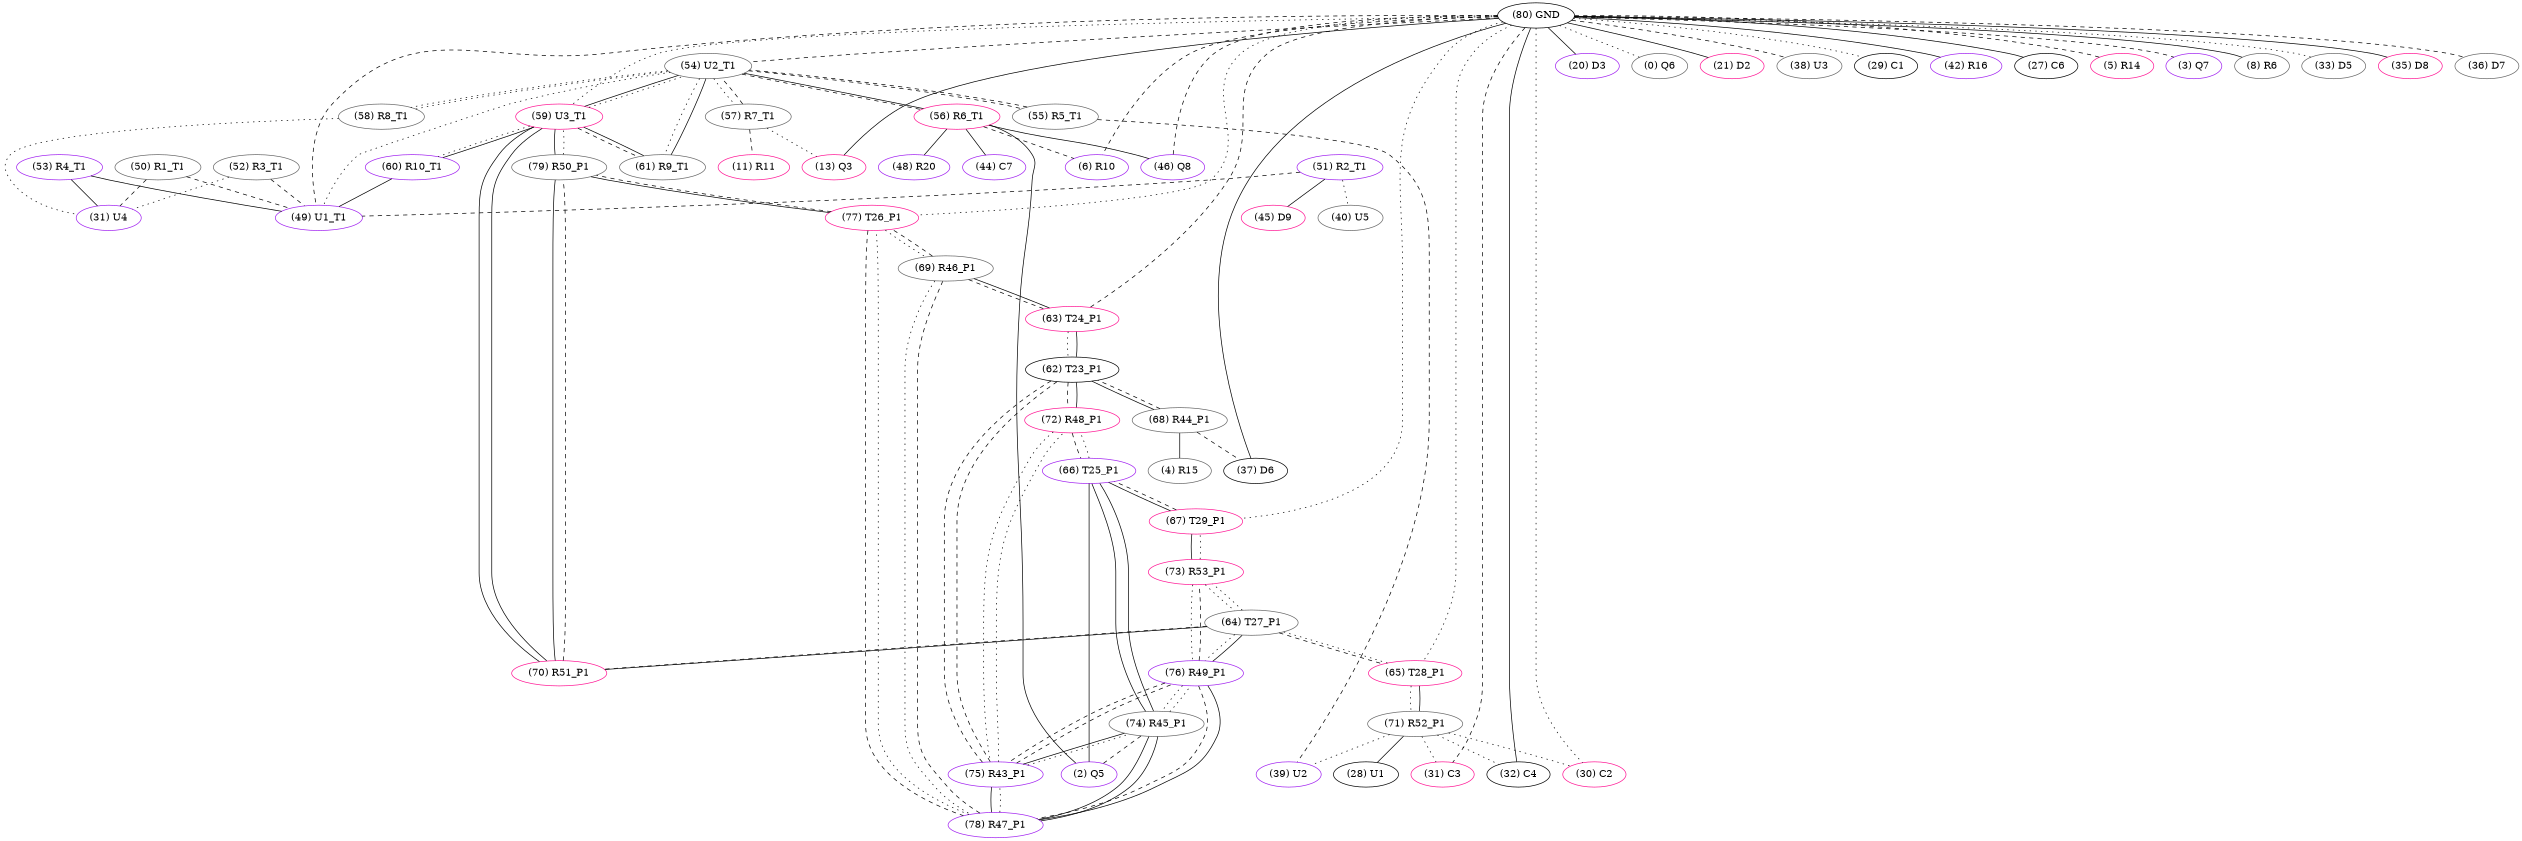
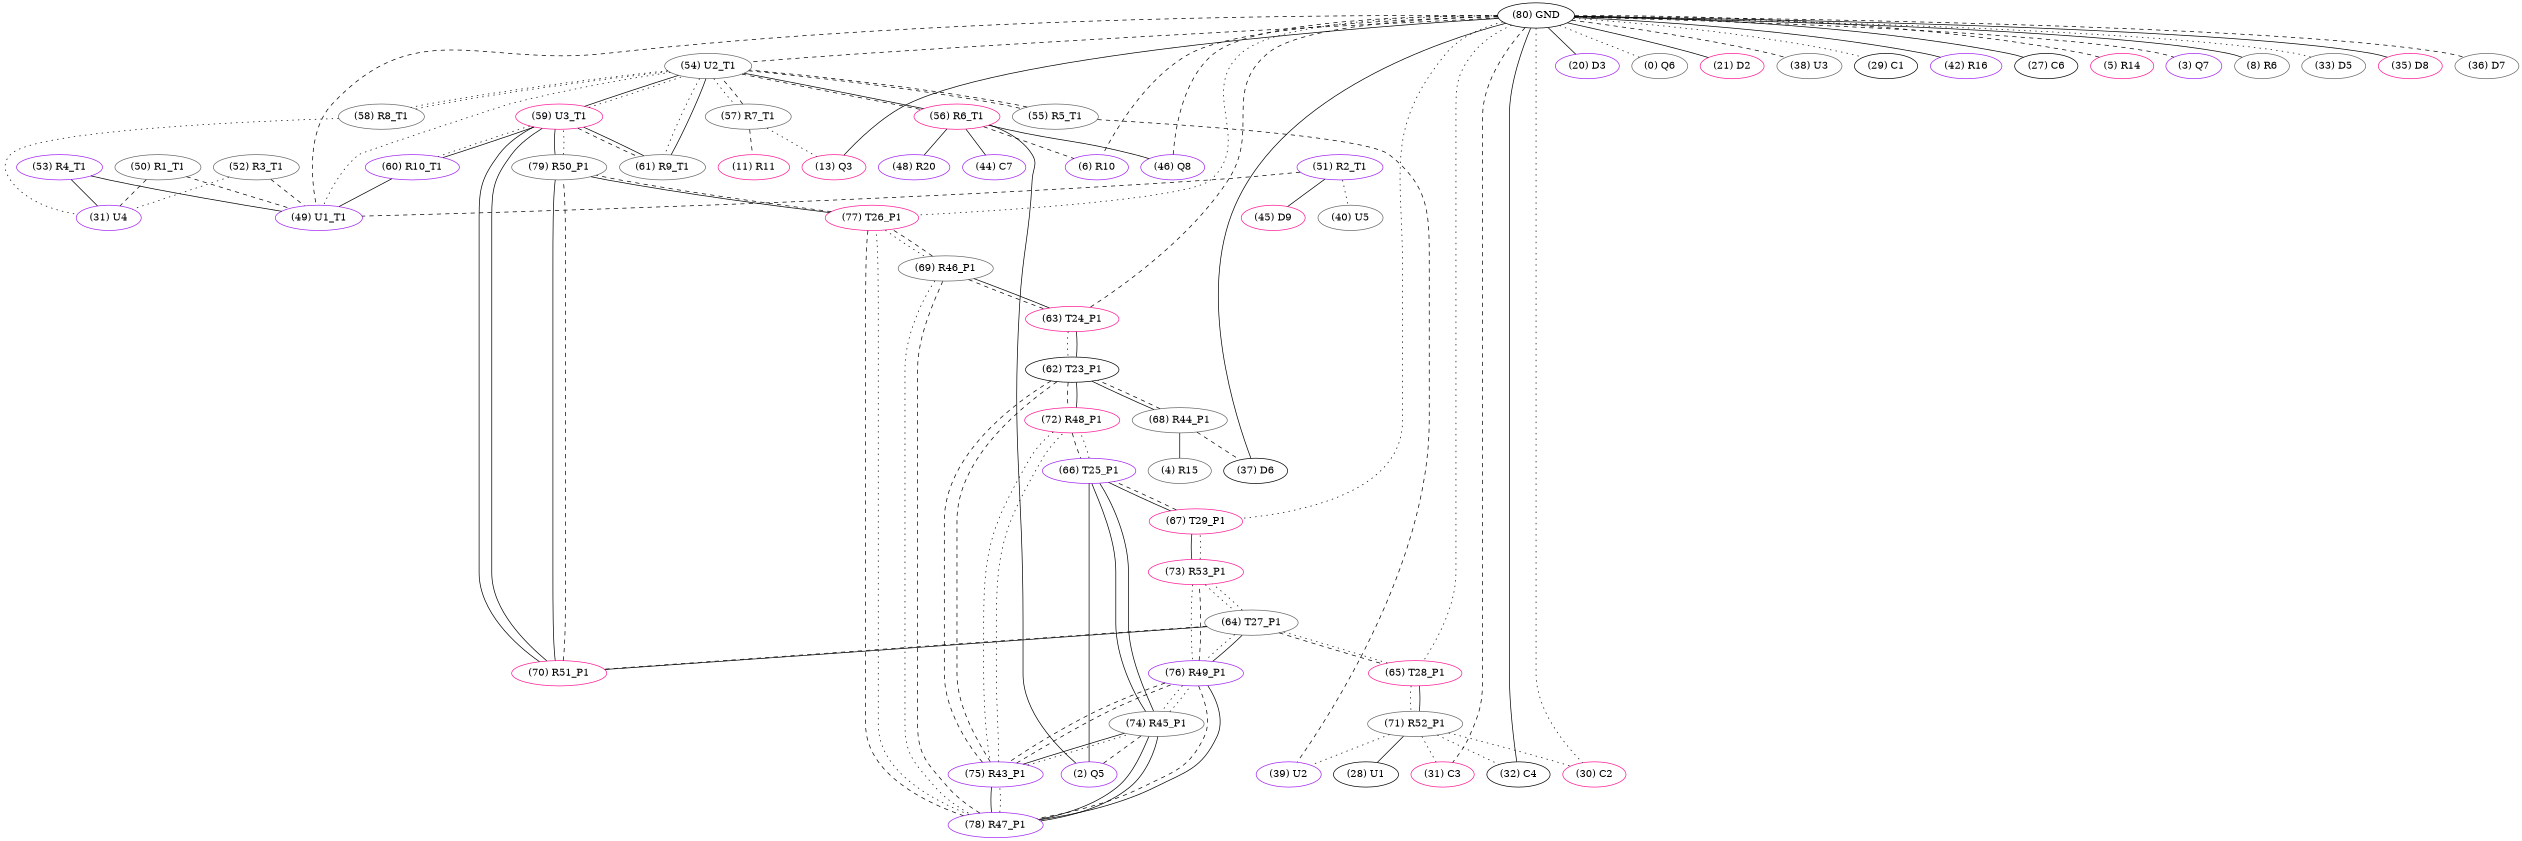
edge "(80) GND" -- "(59) U3_T1": removed
